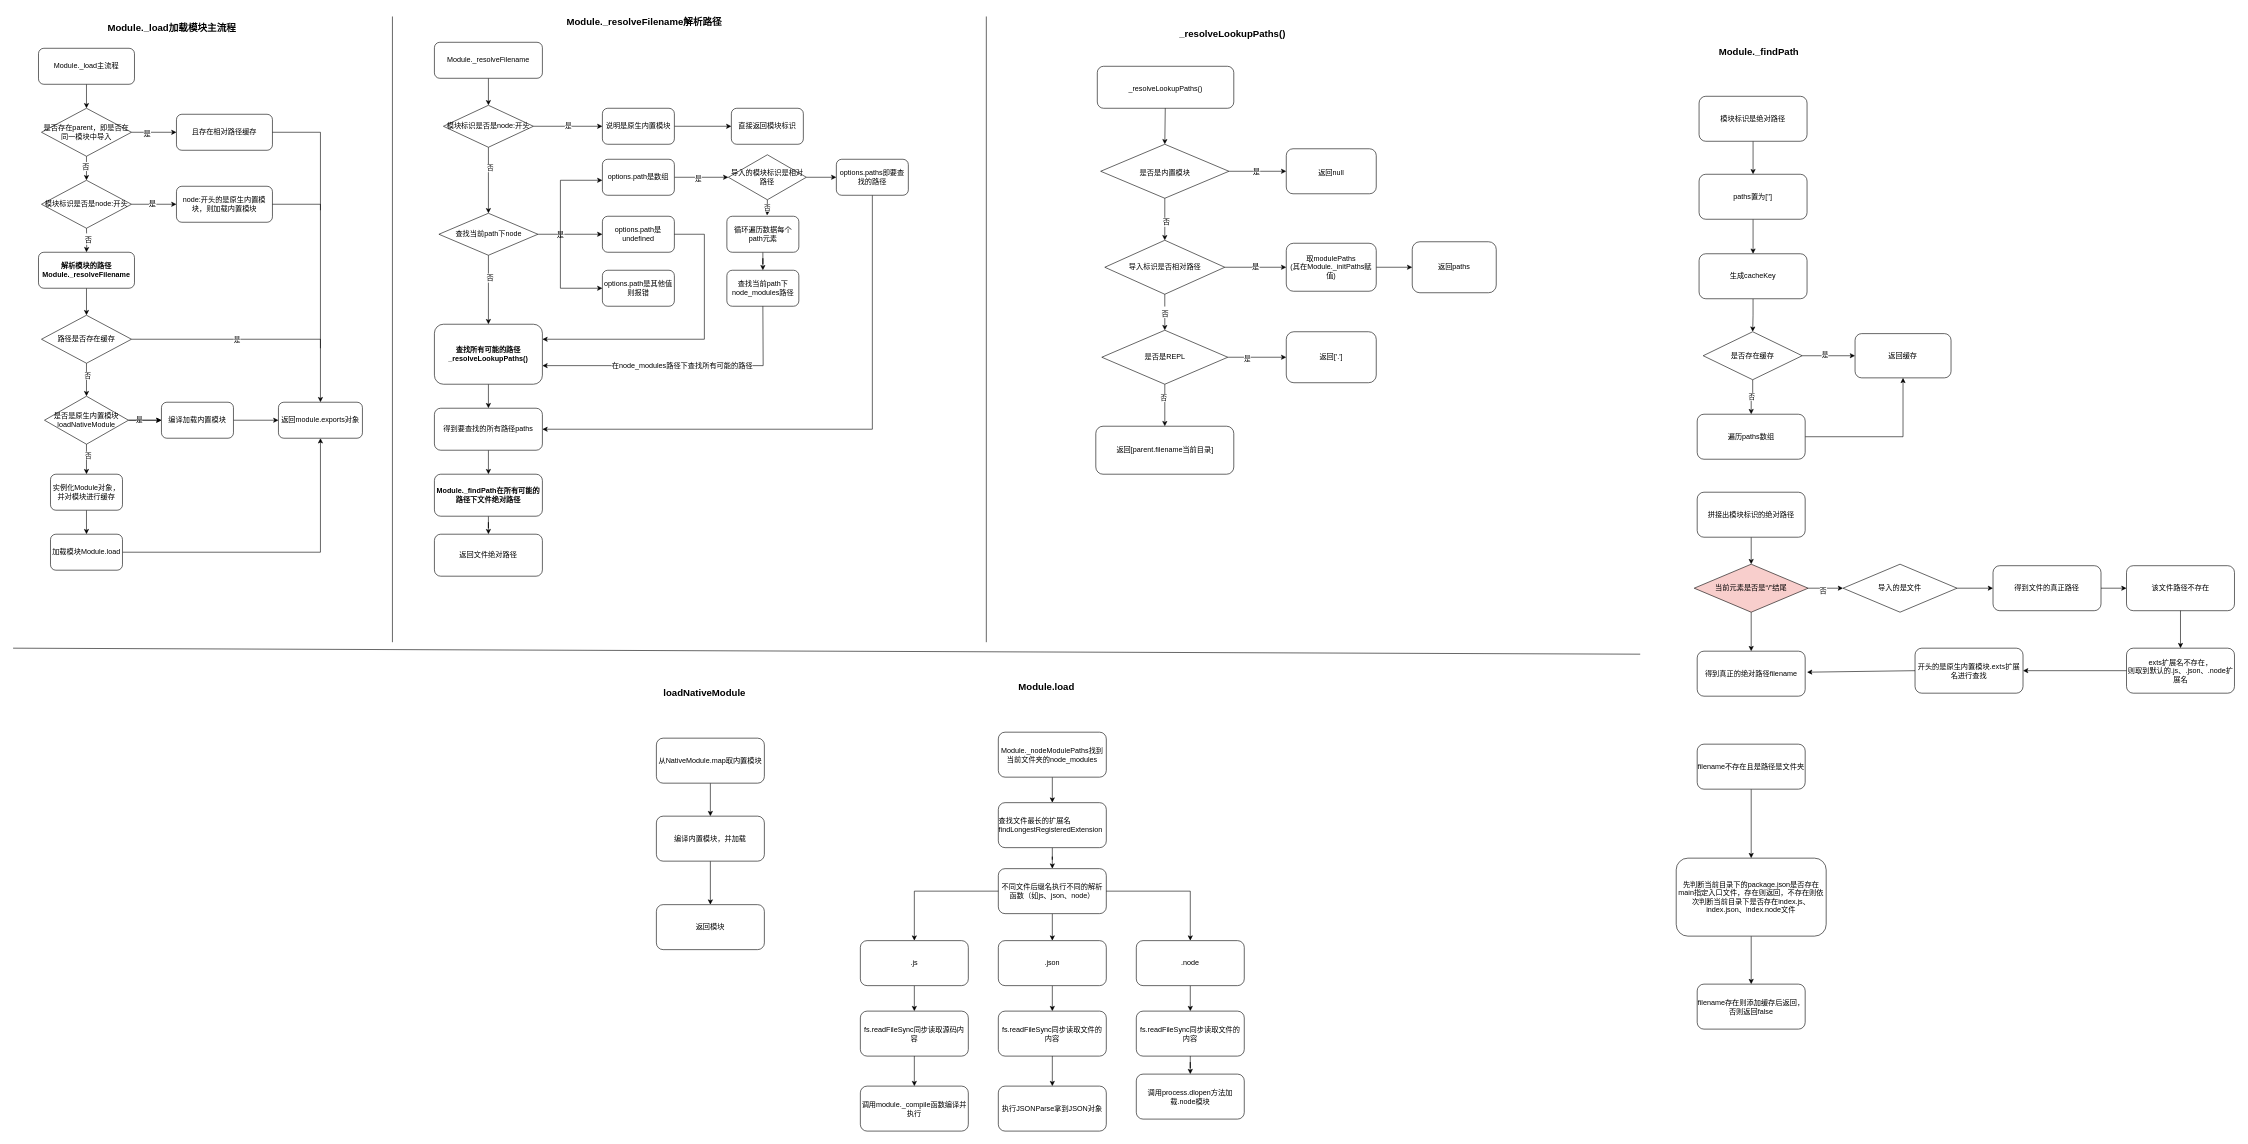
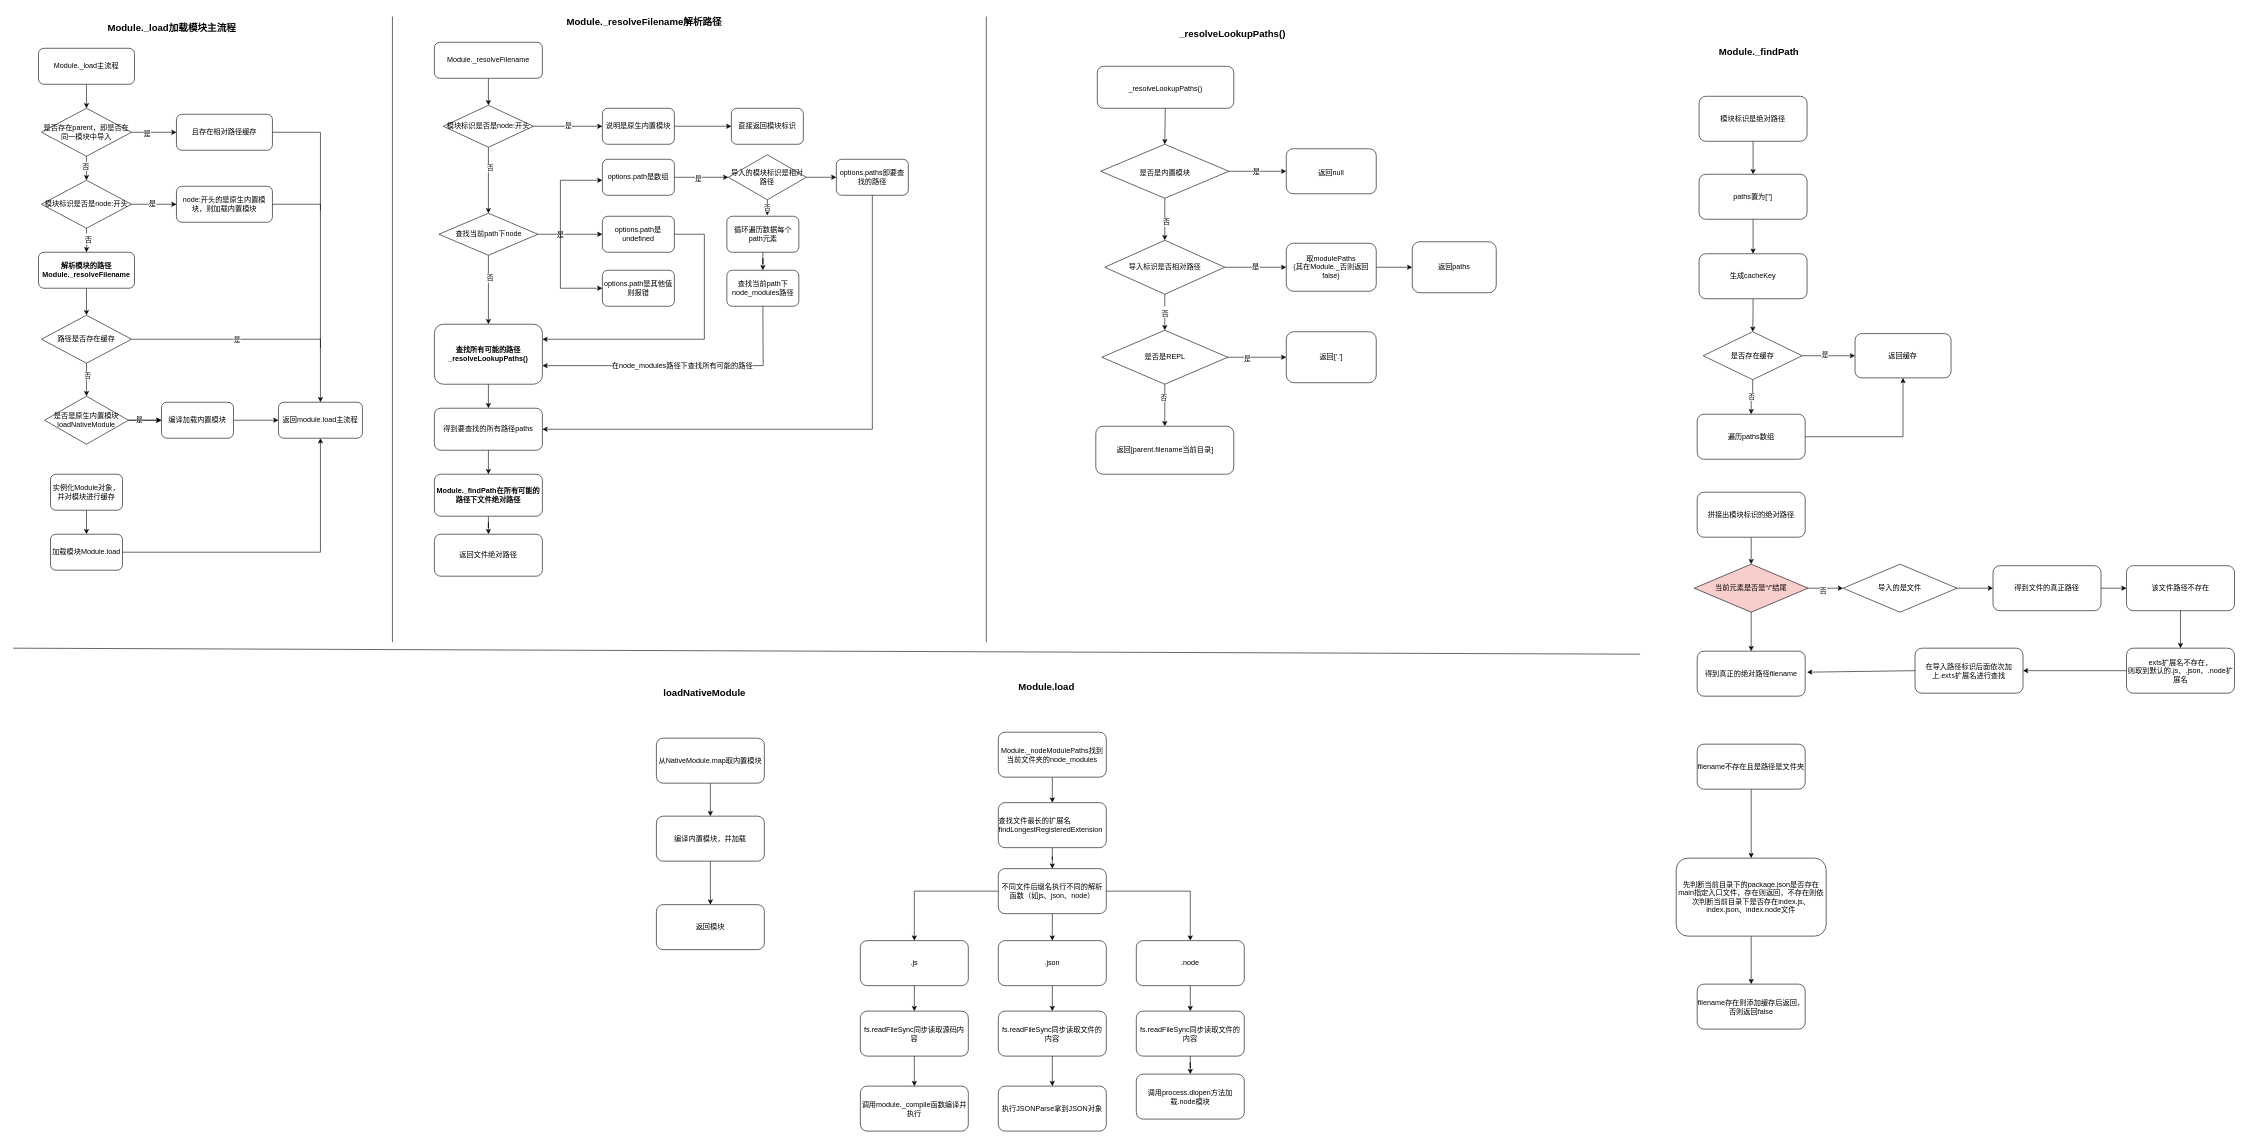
node "取modulePaths (其在Module._initPaths赋值)": label "取modulePaths (其在Module._initPaths赋值)" -> "取modulePaths (其在Module._否则返回false)"
node "返回module.exports对象": label "返回module.exports对象" -> "返回module.load主流程"
edge "是否是原生内置模块loadNativeModule" -> "实例化Module对象，并对模块进行缓存": removed, label "否"
node "开头的是原生内置模块.exts扩展名进行查找": label "开头的是原生内置模块.exts扩展名进行查找" -> "在导入路径标识后面依次加上.exts扩展名进行查找"
